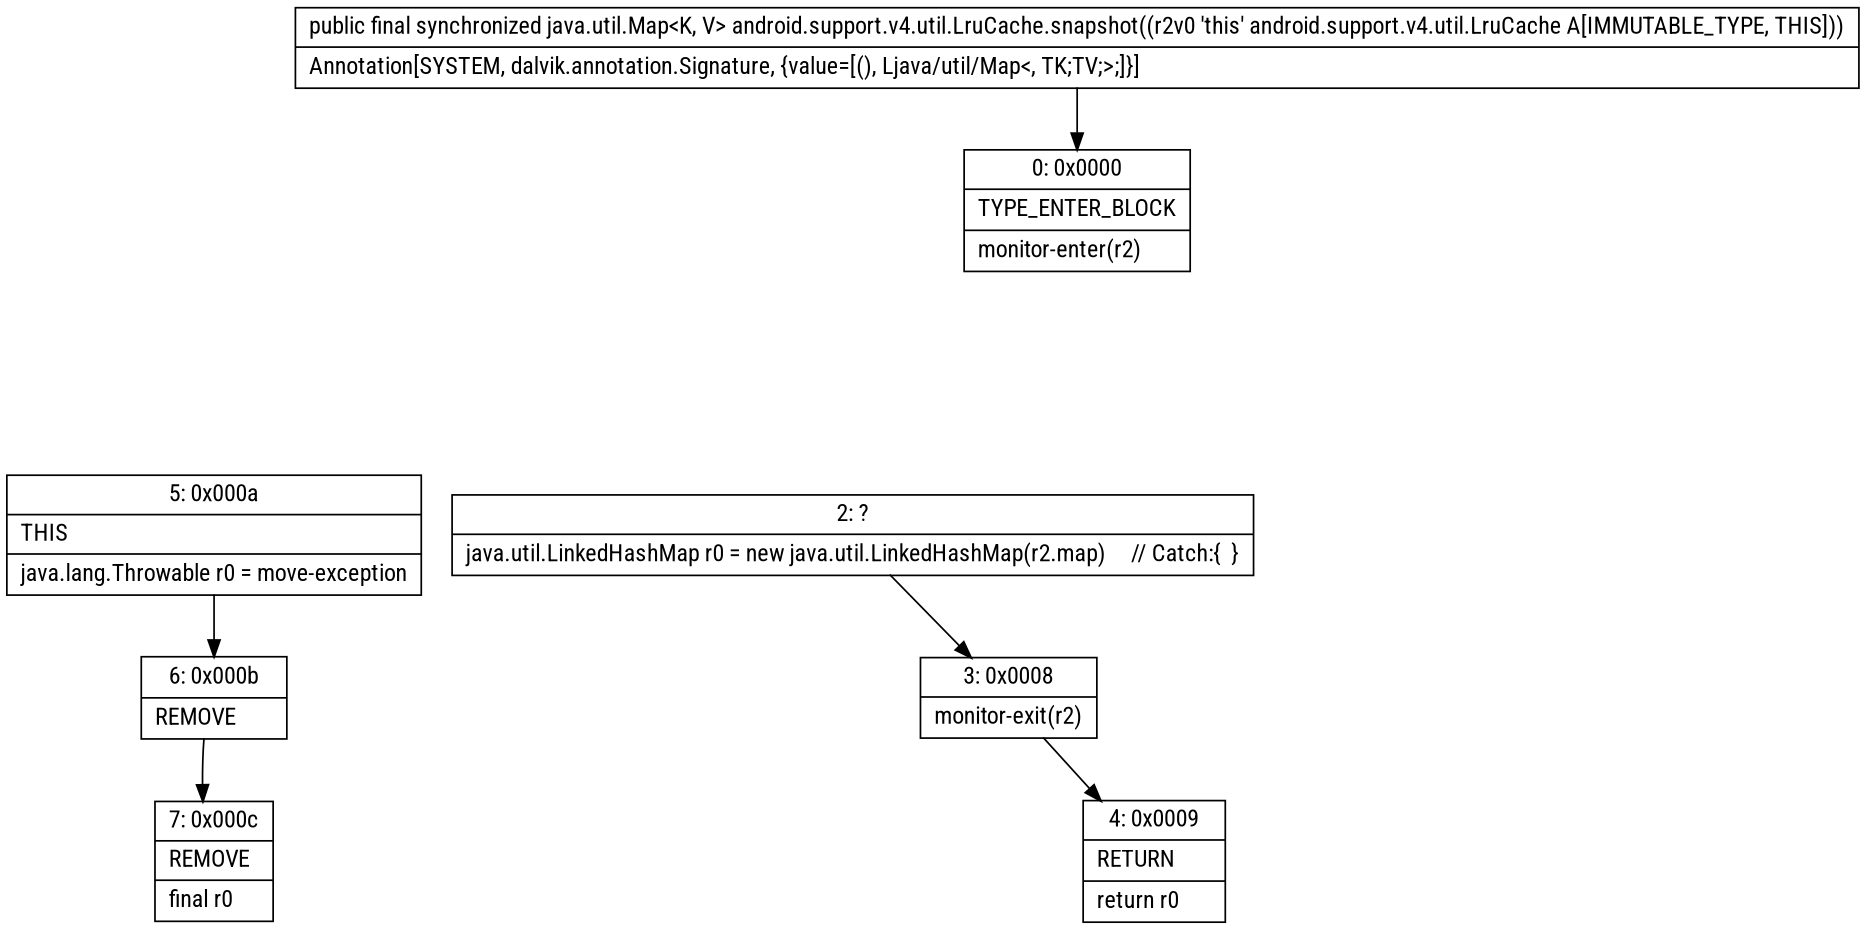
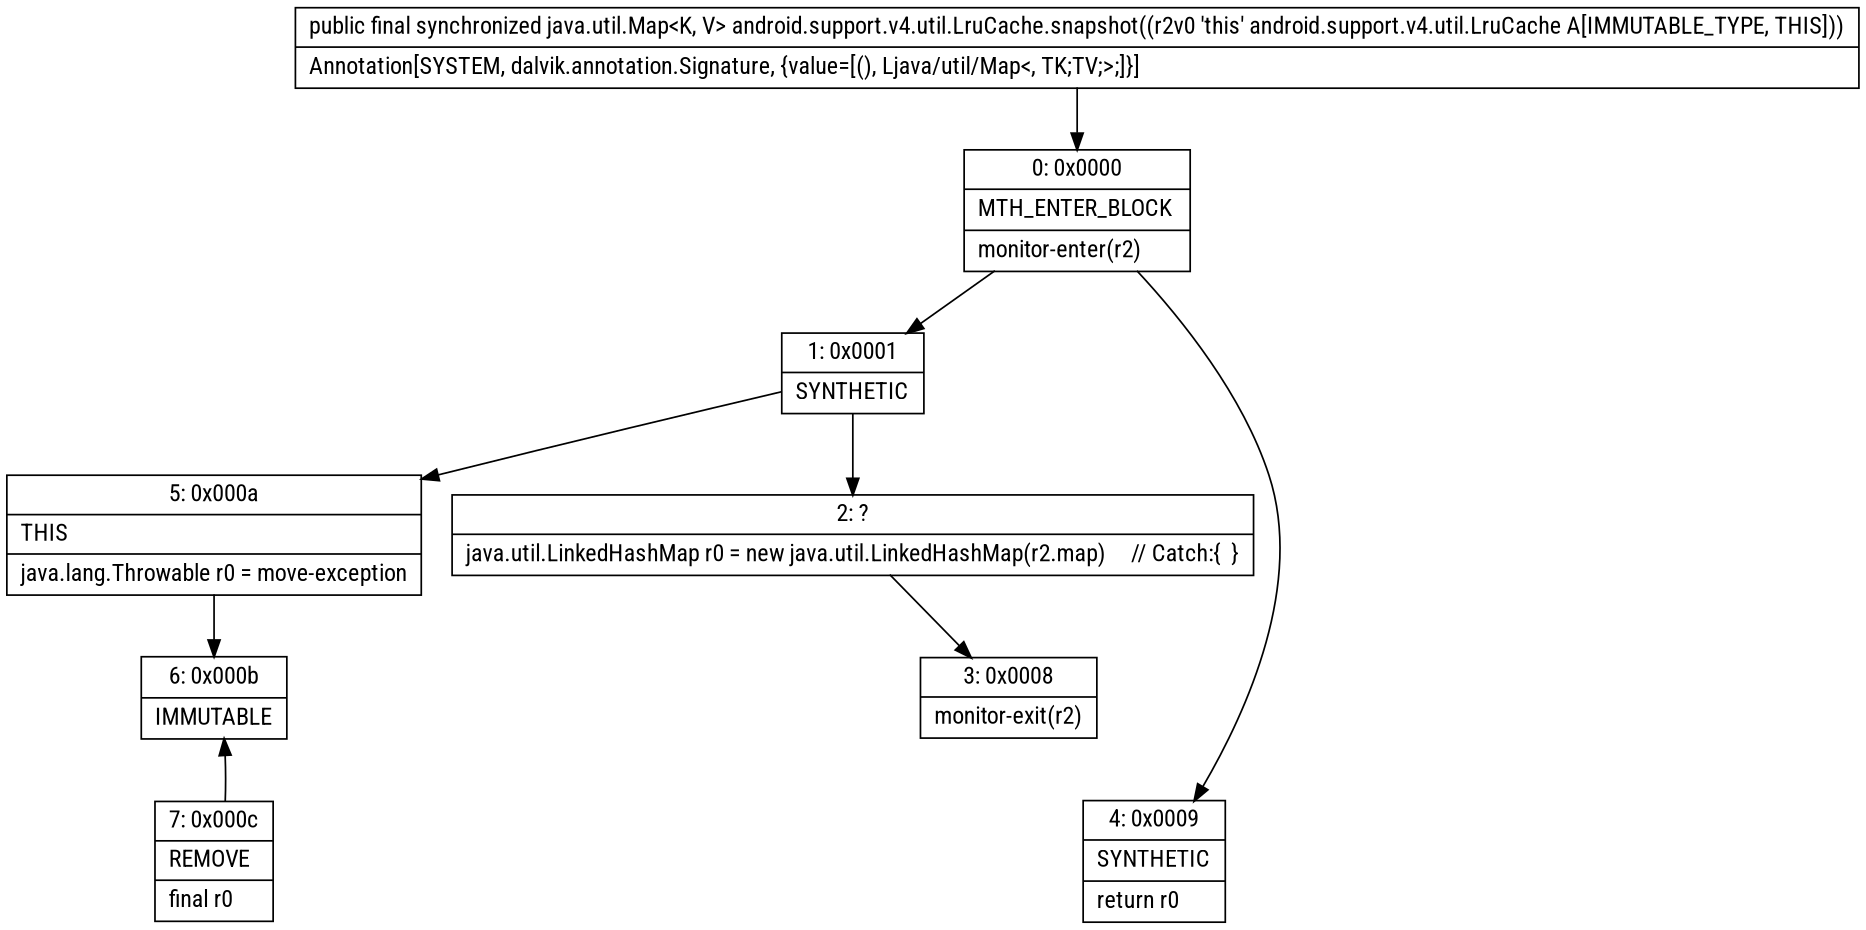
node "0: 0x0000": text "TYPE_ENTER_BLOCK" -> "MTH_ENTER_BLOCK"
node "1: 0x0001": added
node "6: 0x000b": text "REMOVE" -> "IMMUTABLE"
edge "6: 0x000b" -> "7: 0x000c": reversed
edge "3: 0x0008" -> "4: 0x0009": now "0: 0x0000" -> "4: 0x0009"
node "4: 0x0009": text "RETURN" -> "SYNTHETIC"
